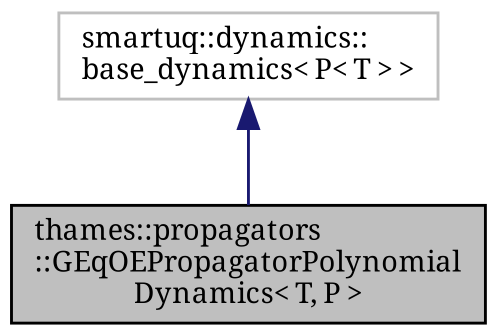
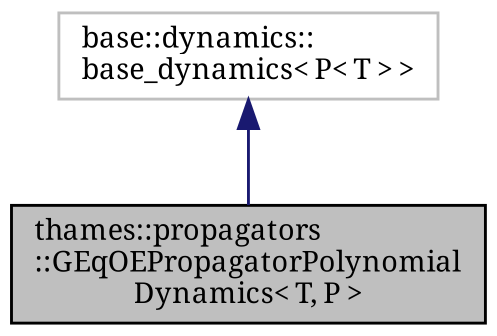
node "smartuq::dynamics:: base_dynamics< P< T > >": label "smartuq::dynamics:: base_dynamics< P< T > >" -> "base::dynamics:: base_dynamics< P< T > >"
